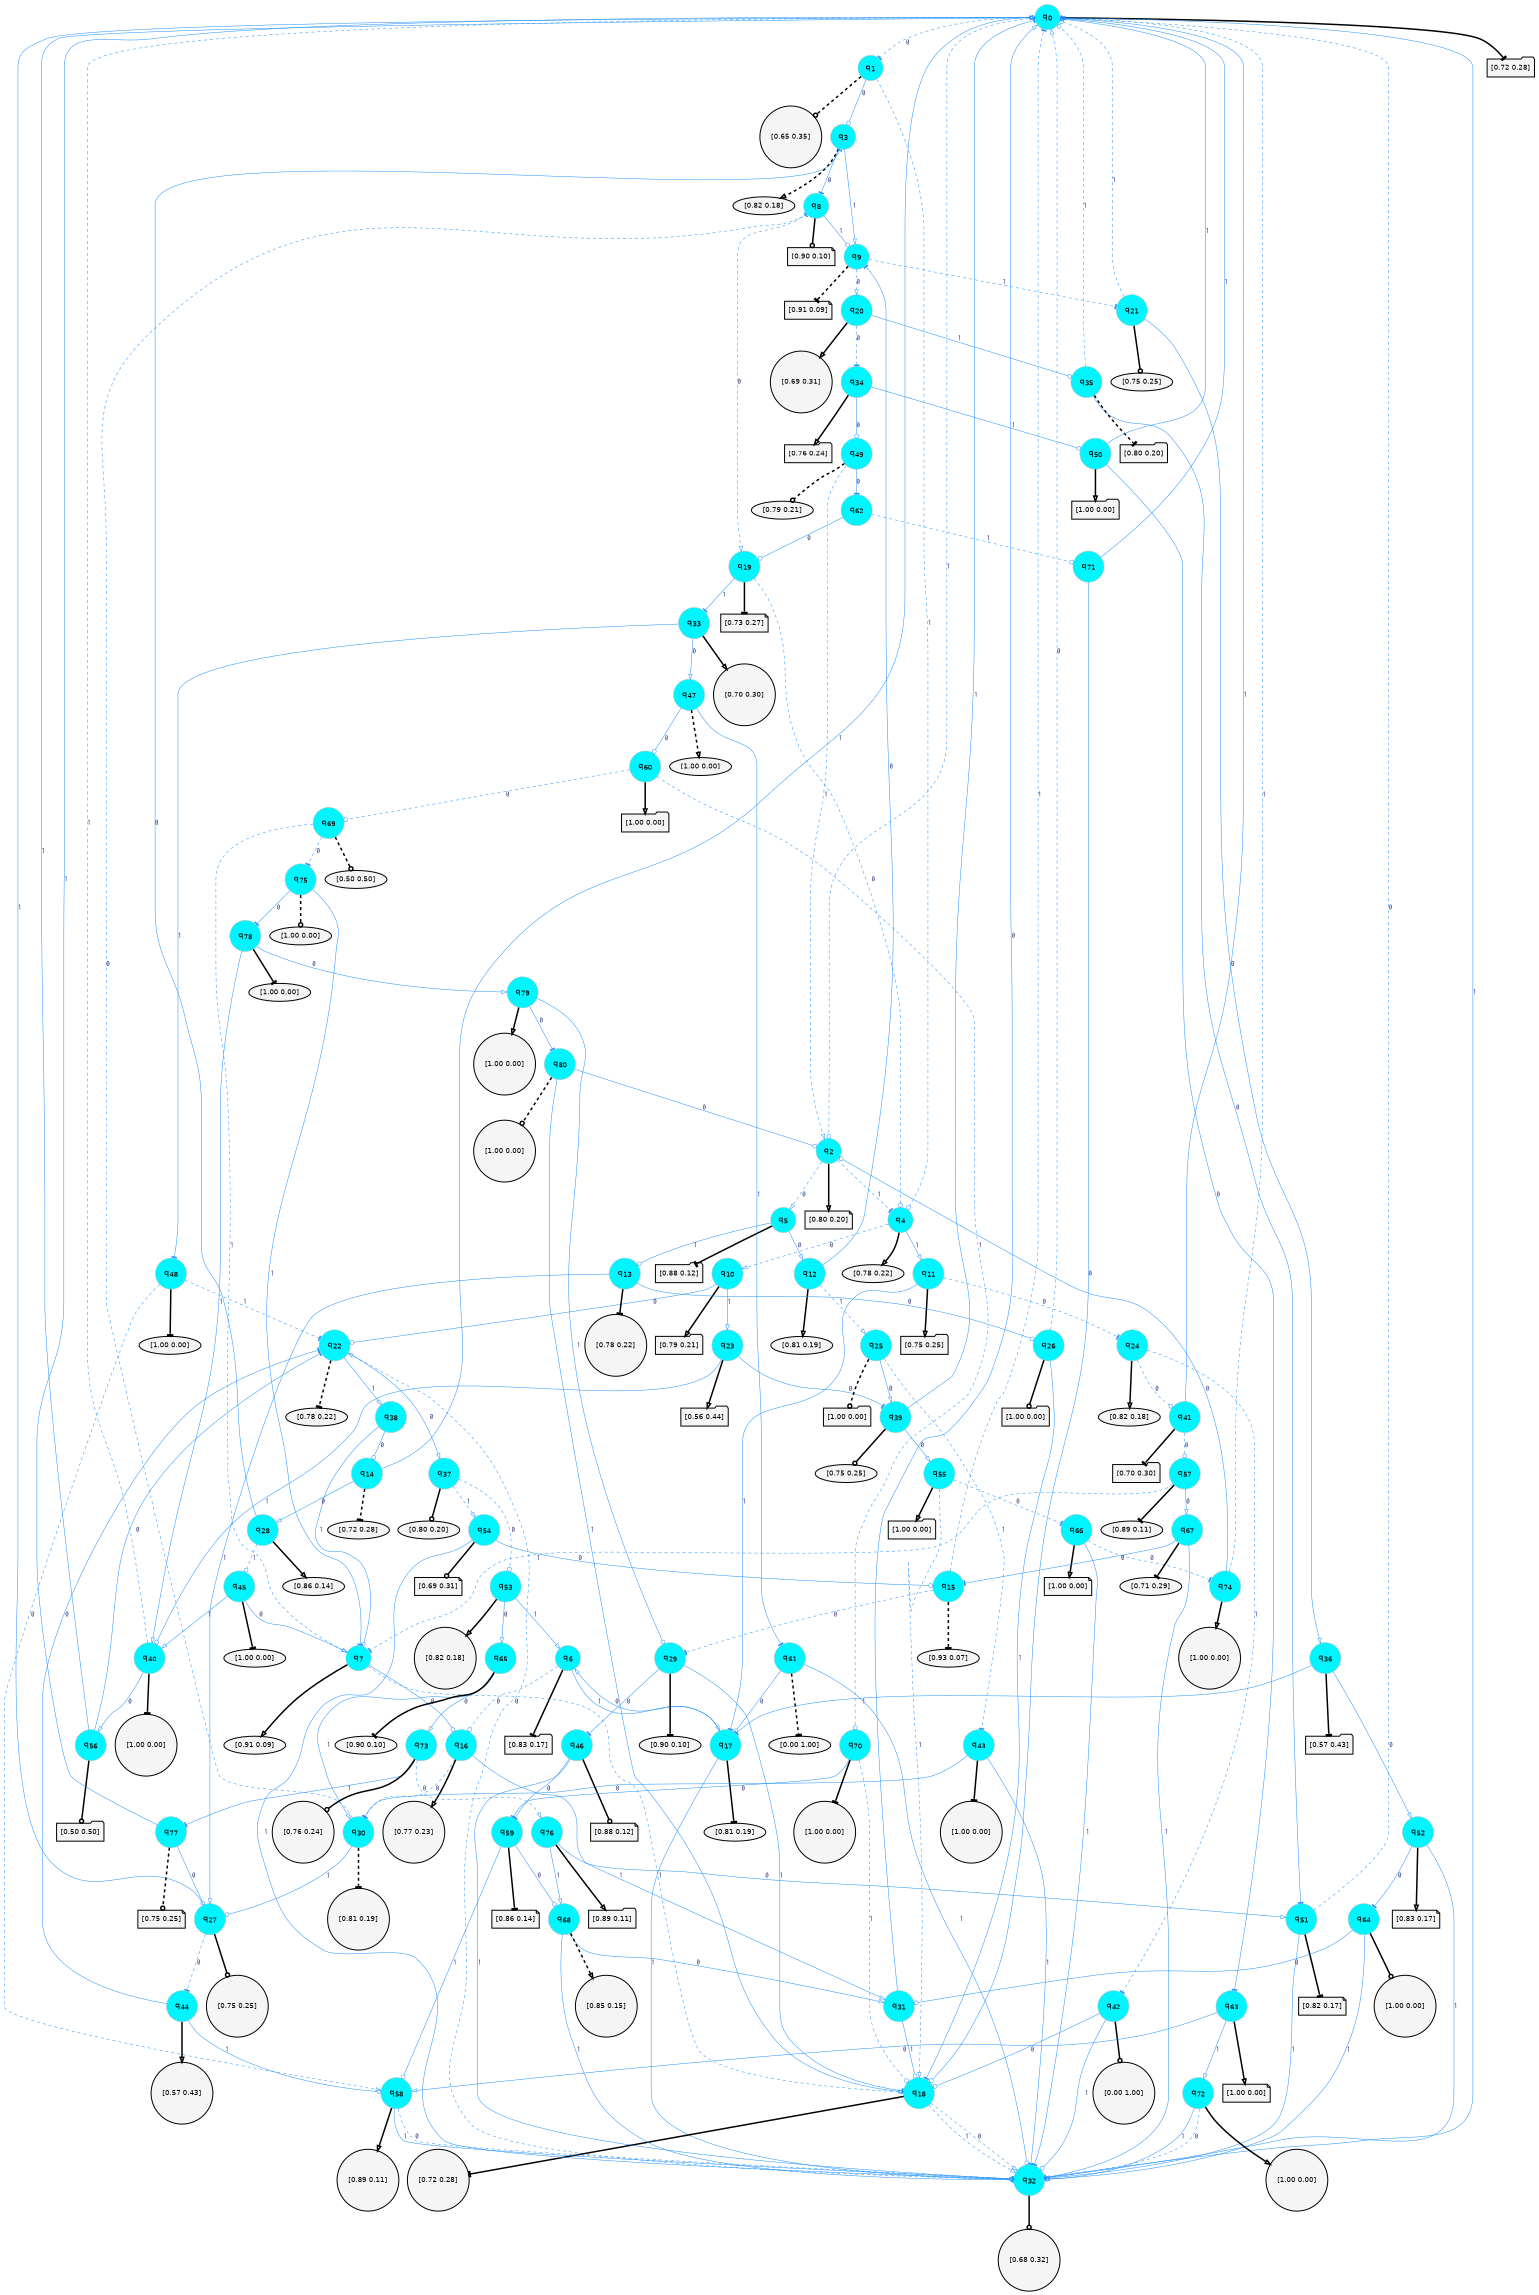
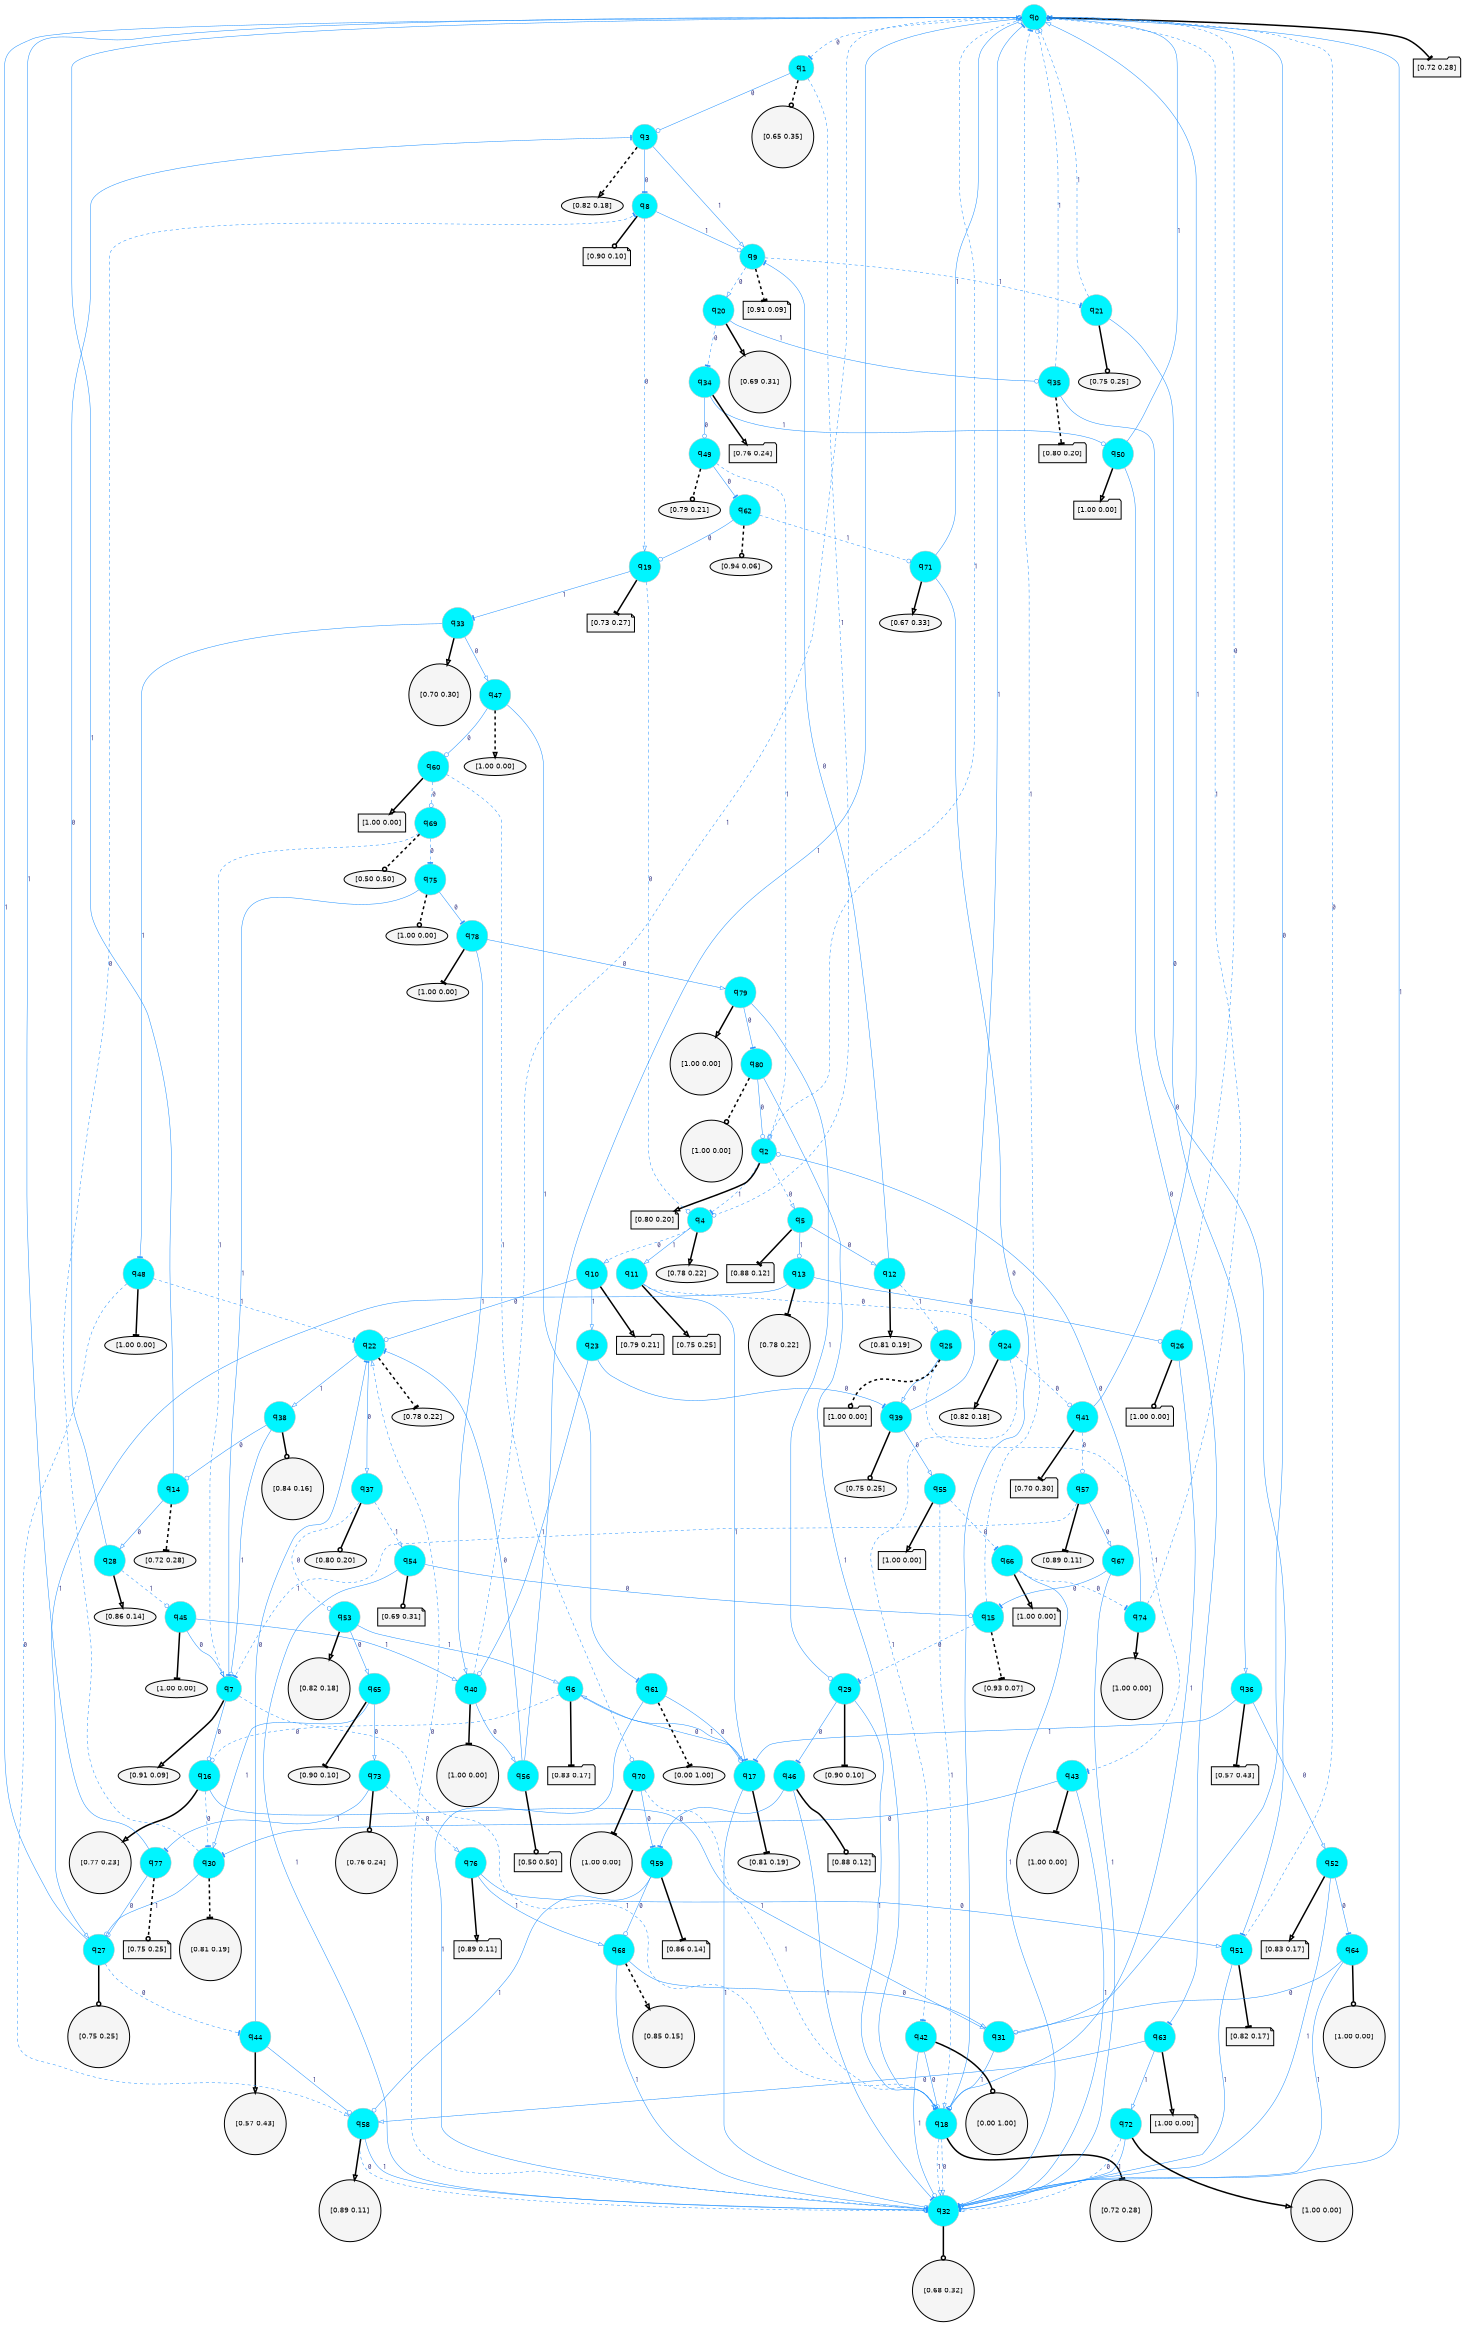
node "[0.94 0.06]": added
node "[0.67 0.33]": added
node "[0.56 0.44]": removed
node "[0.84 0.16]": added
node "[0.71 0.29]": removed
